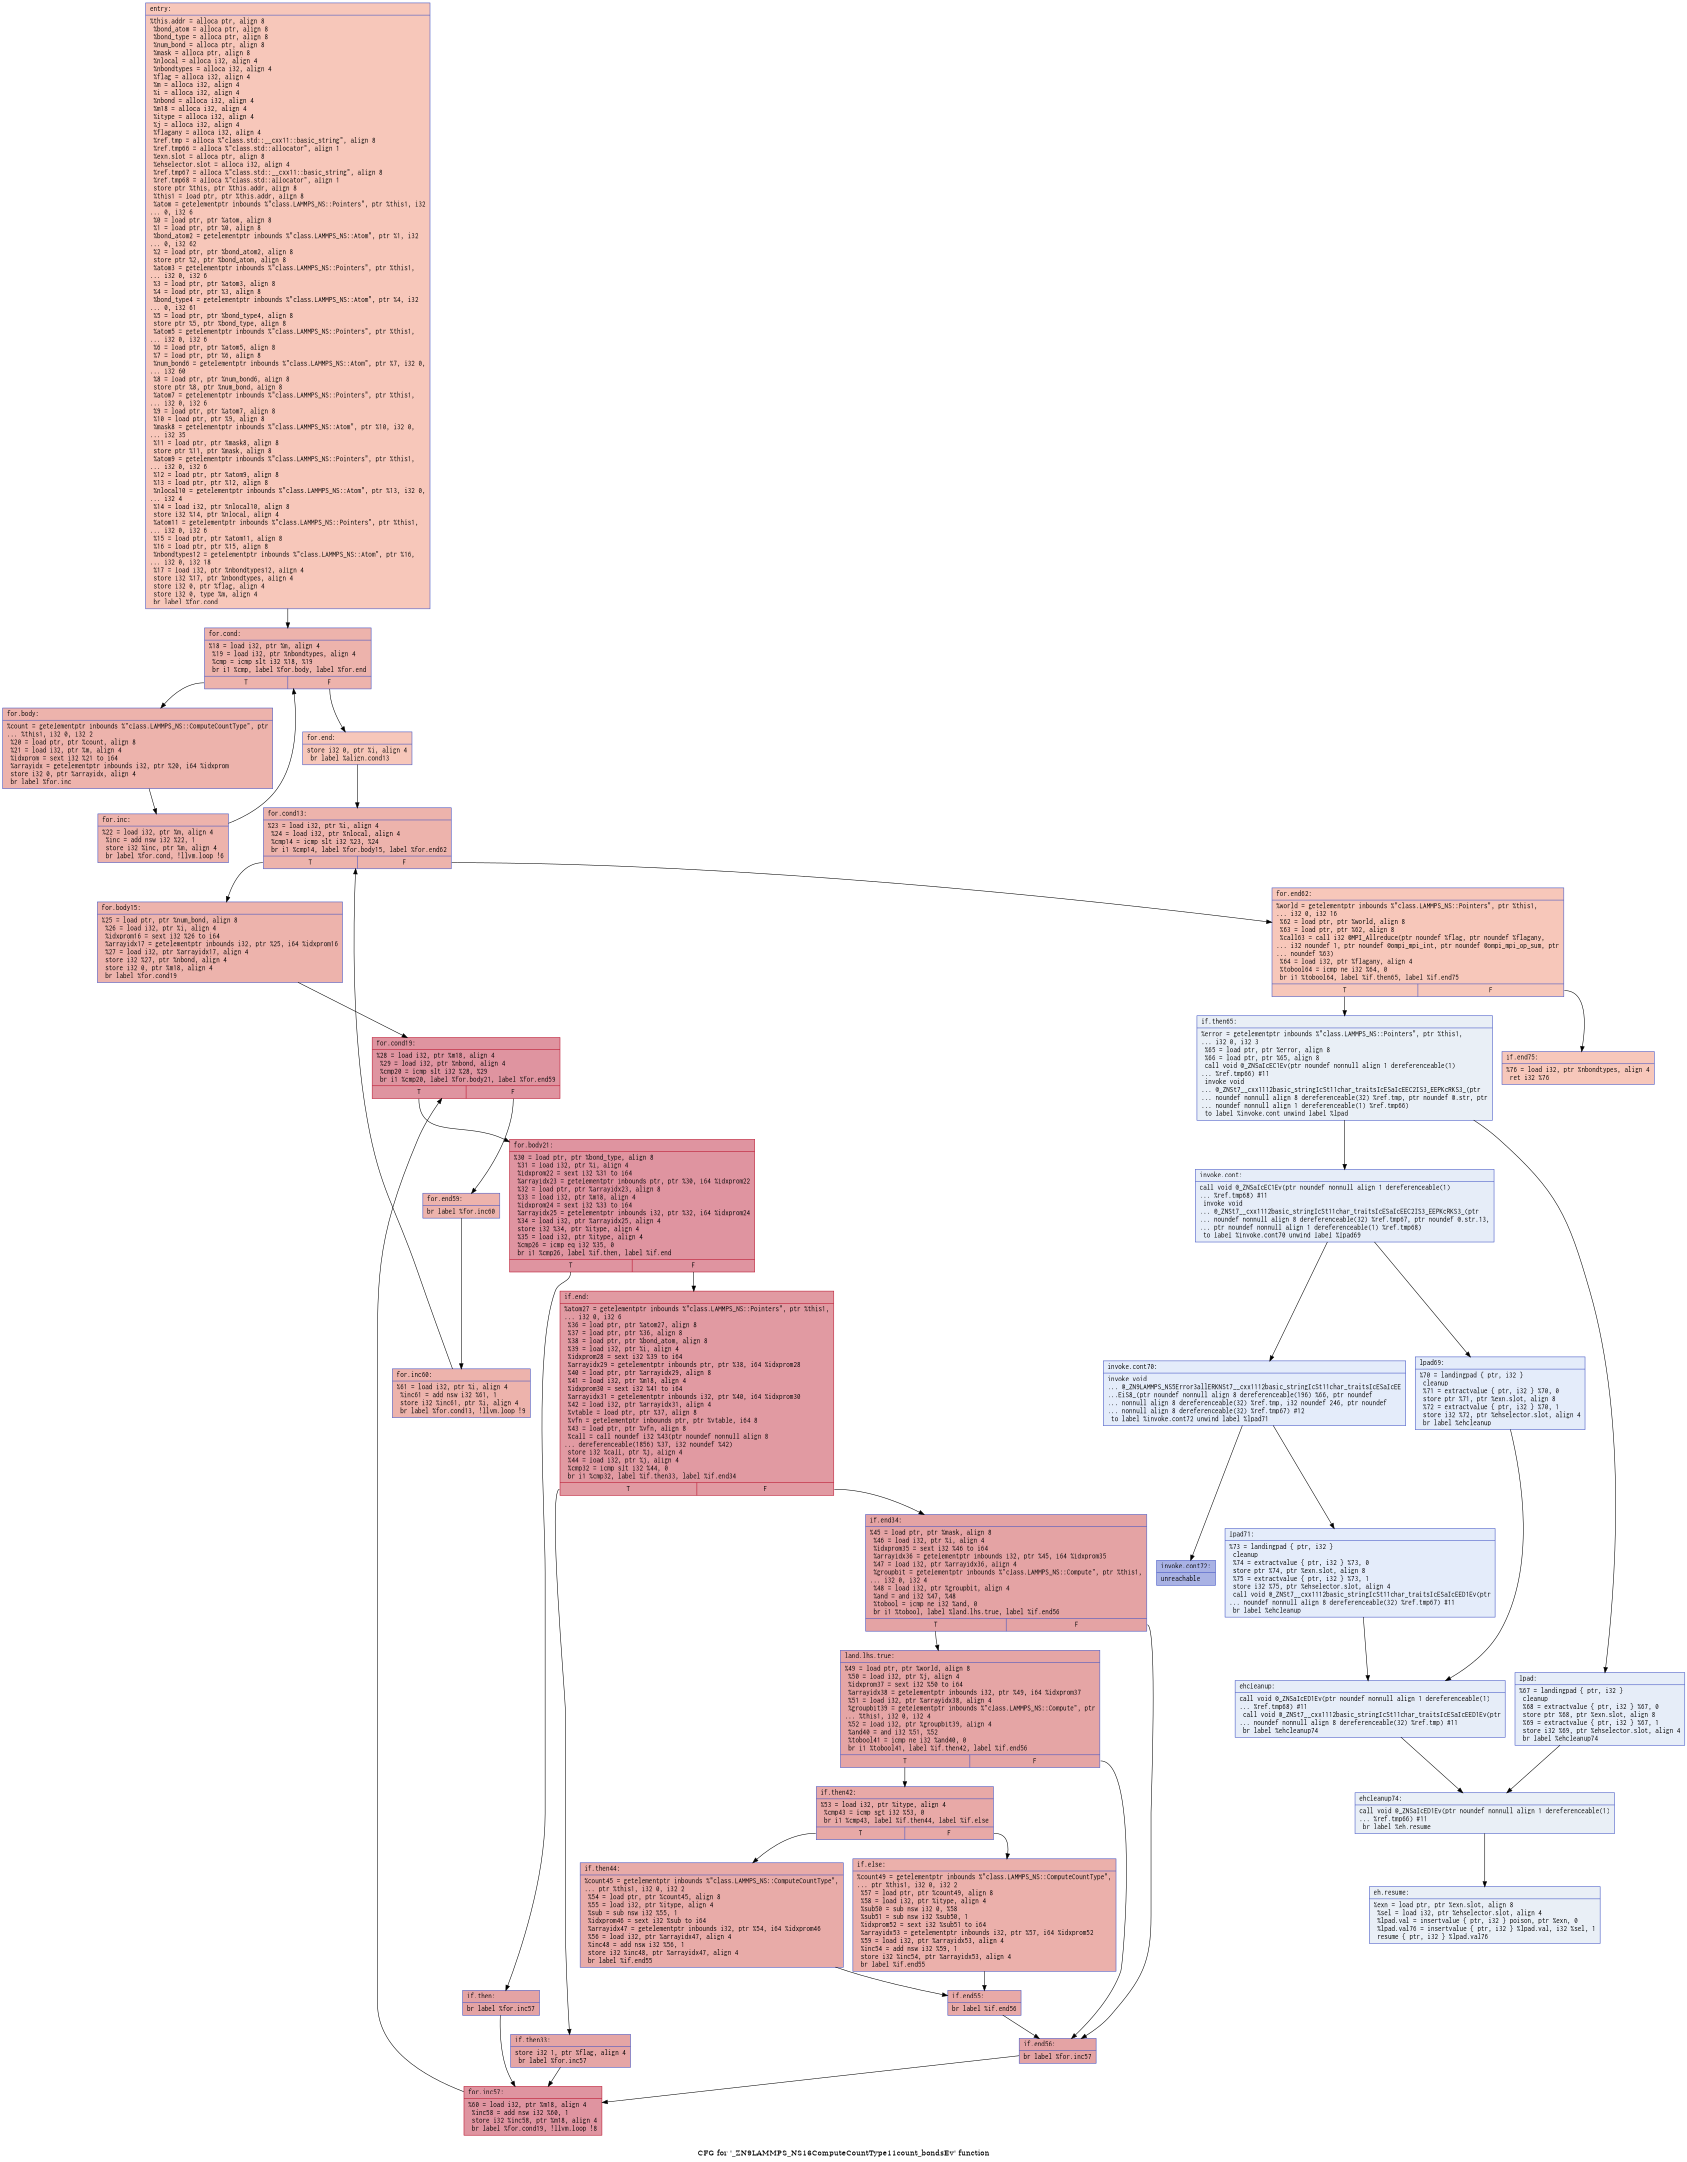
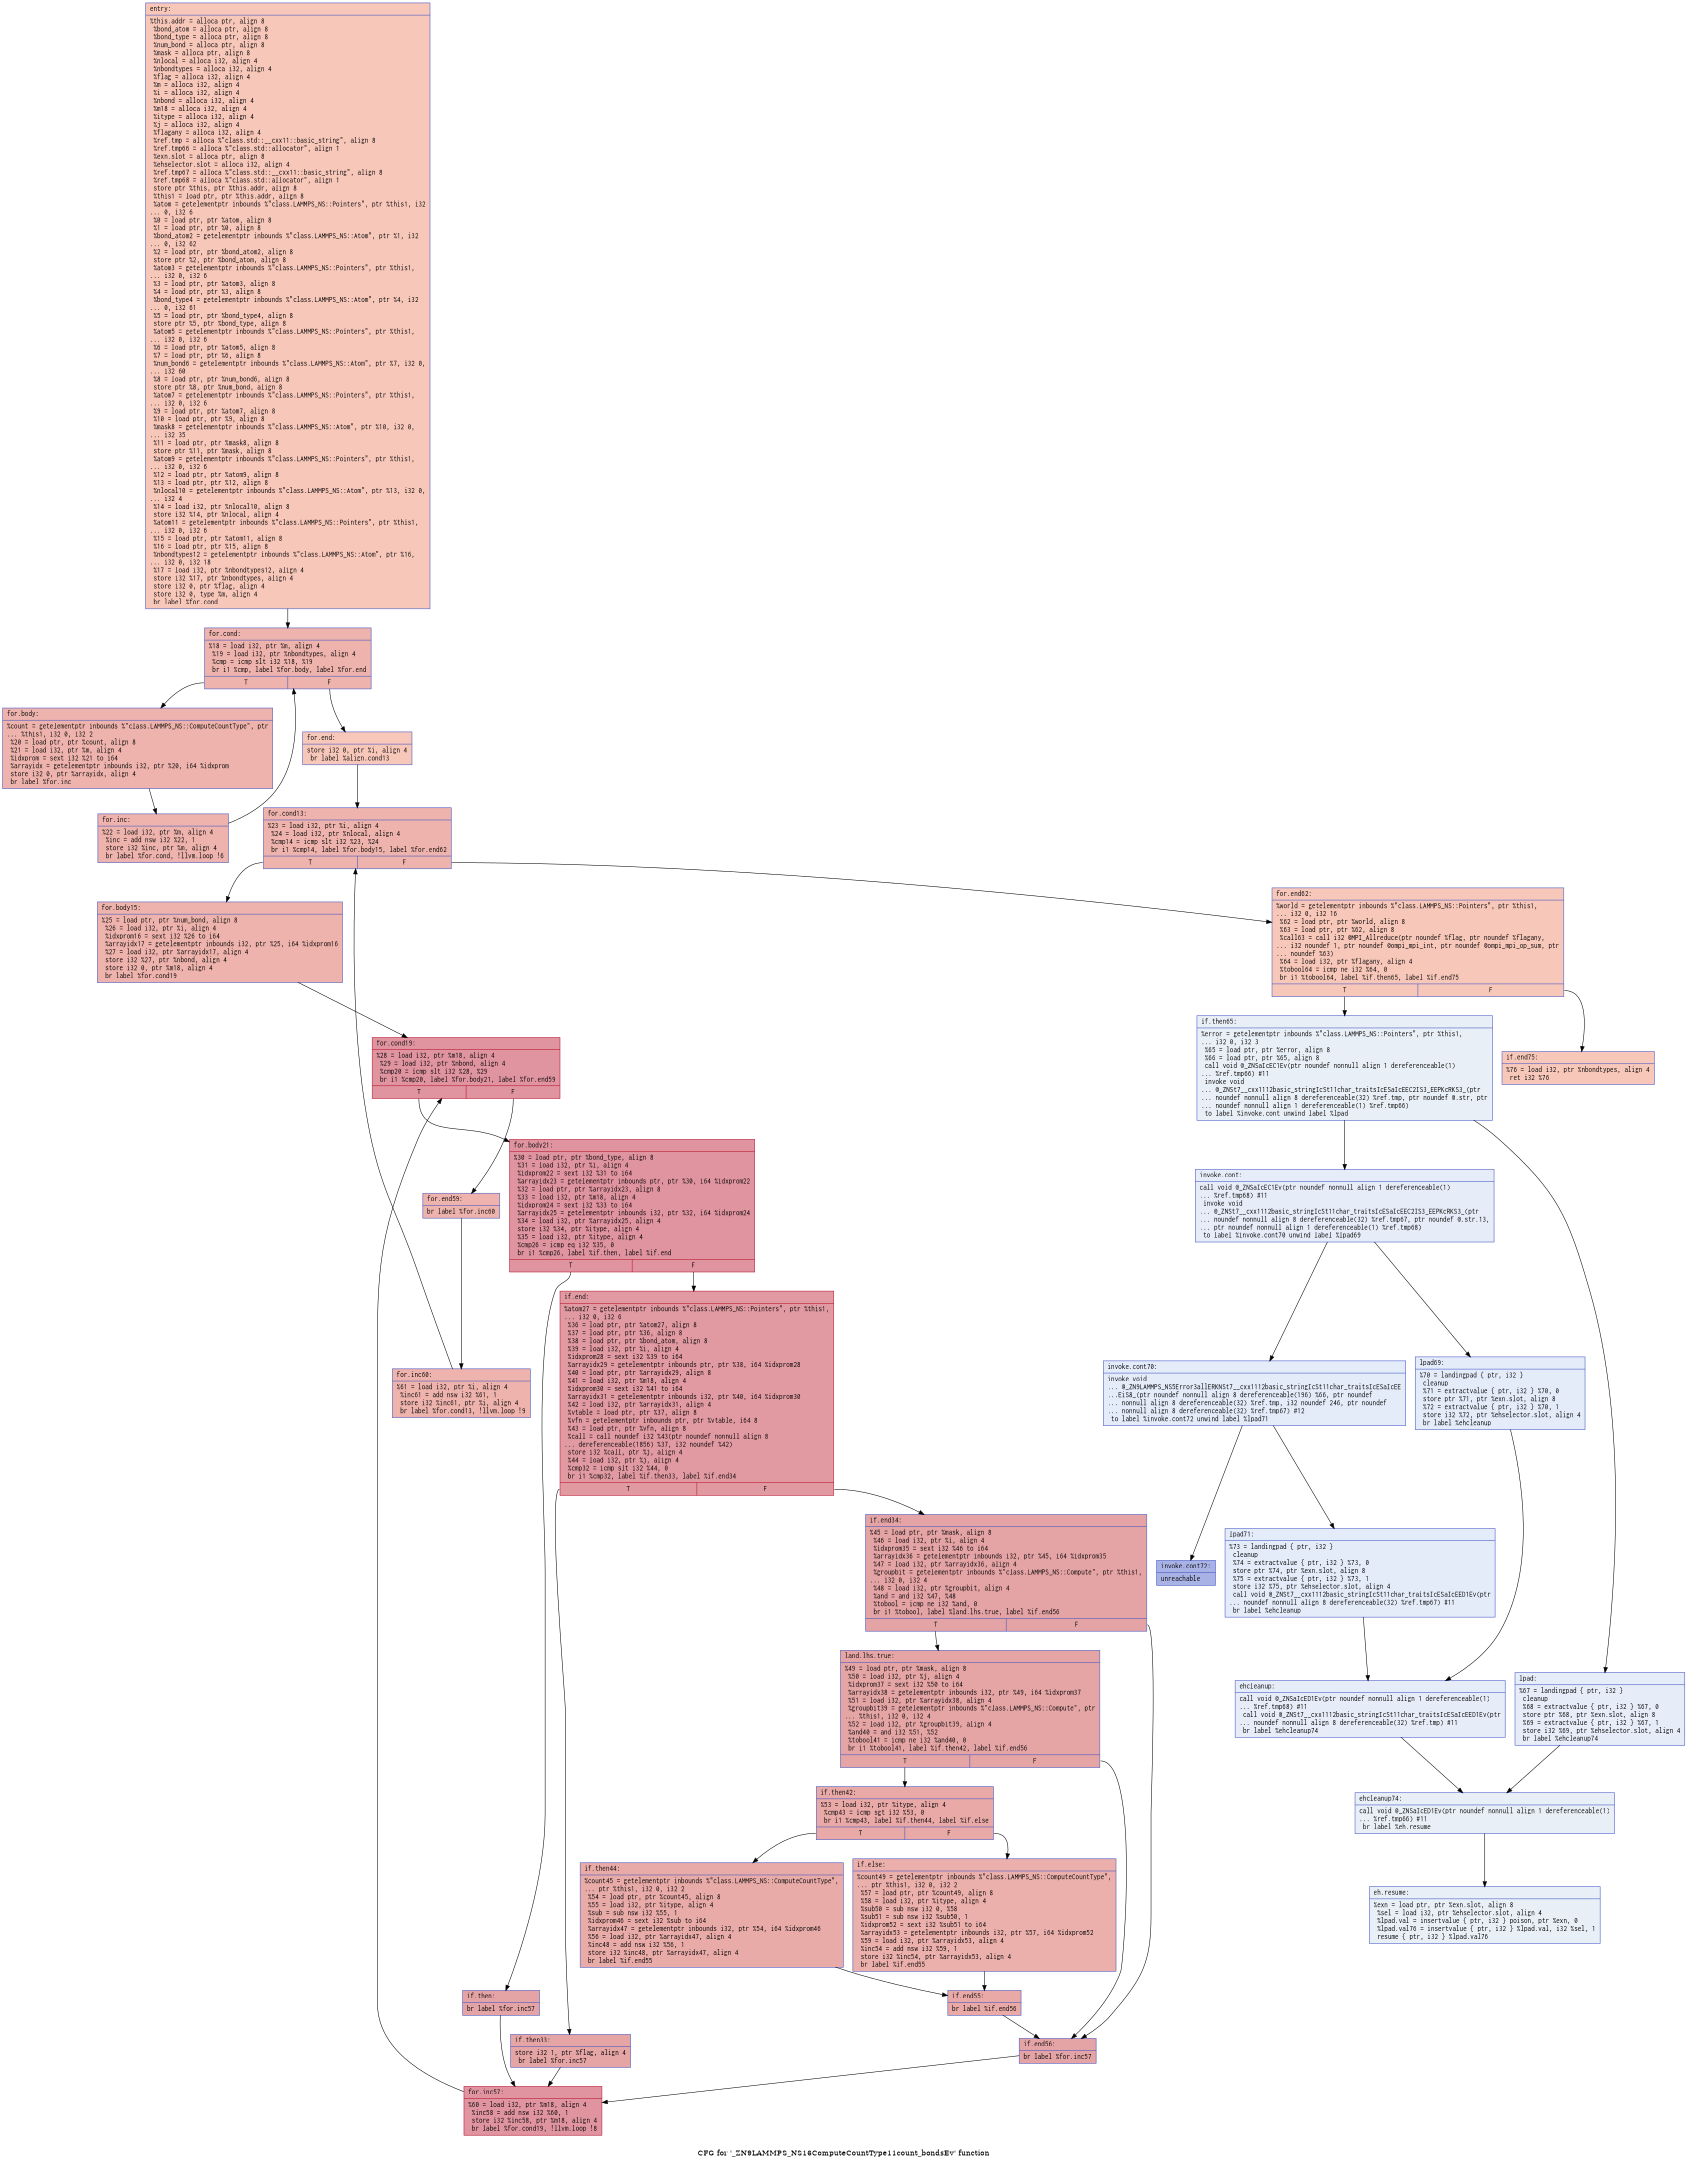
node "land.lhs.true:": text "%49 = load ptr, ptr %world, align 8" -> "%49 = load ptr, ptr %mask, align 8"
